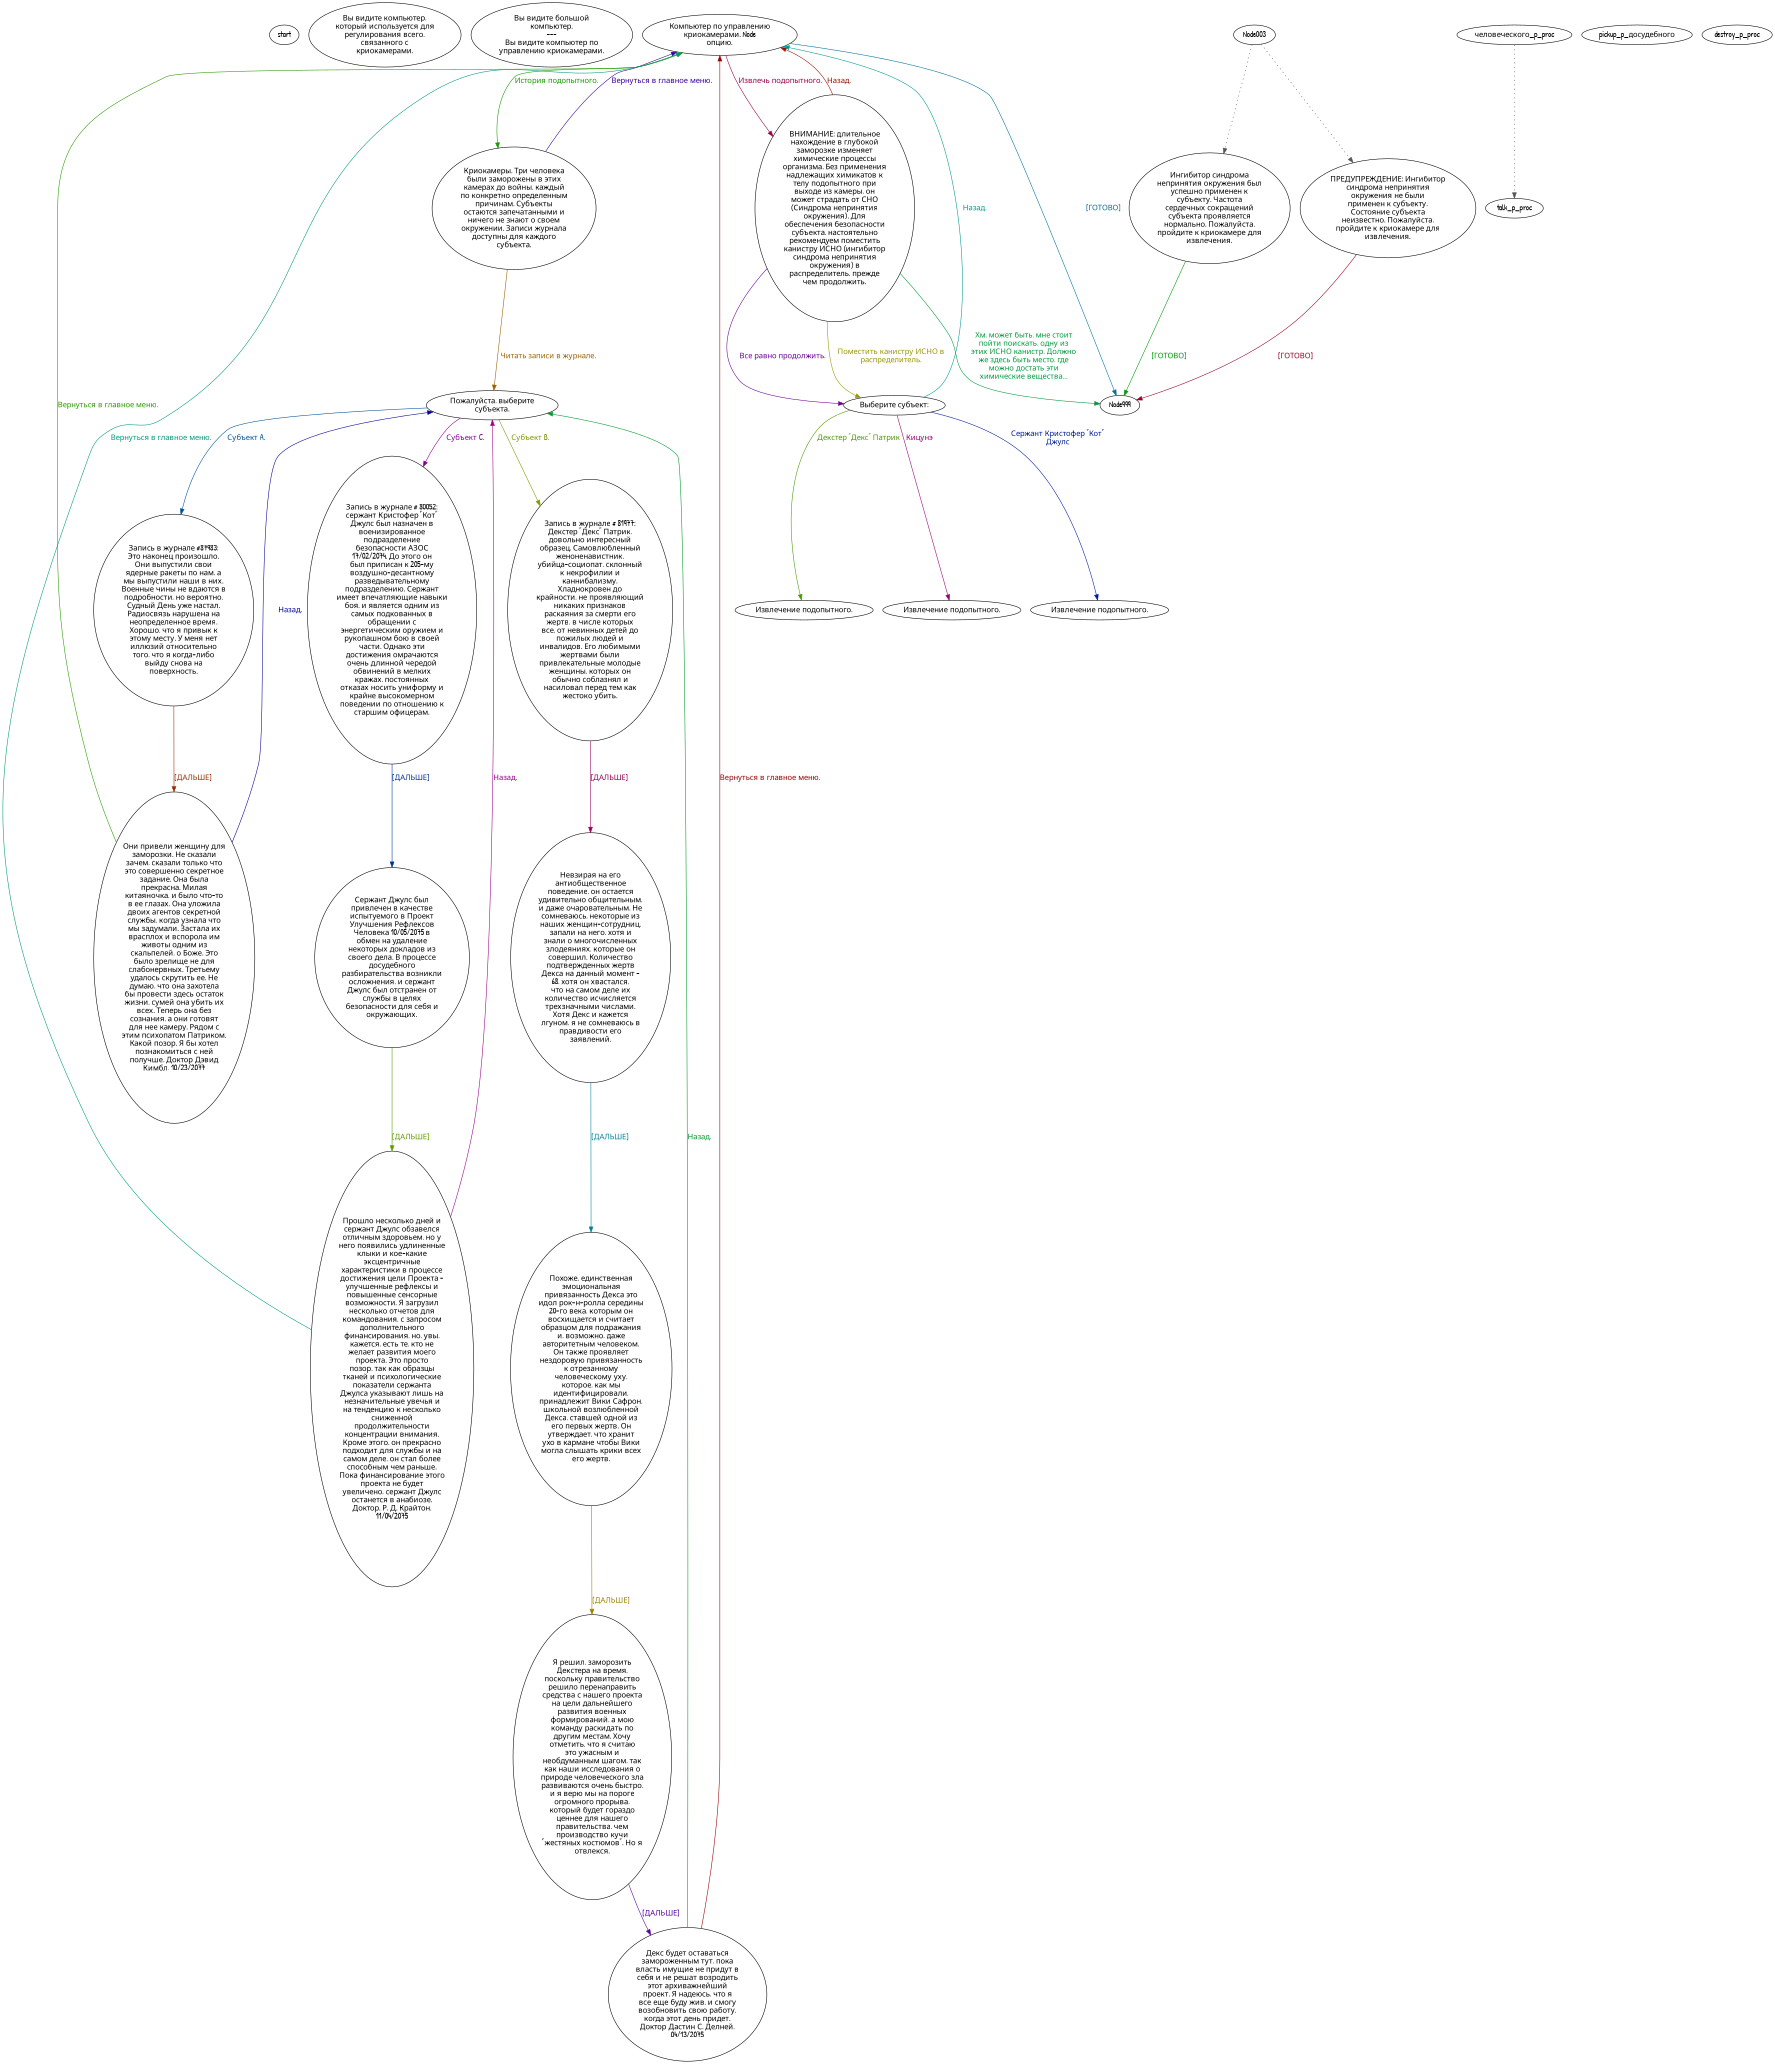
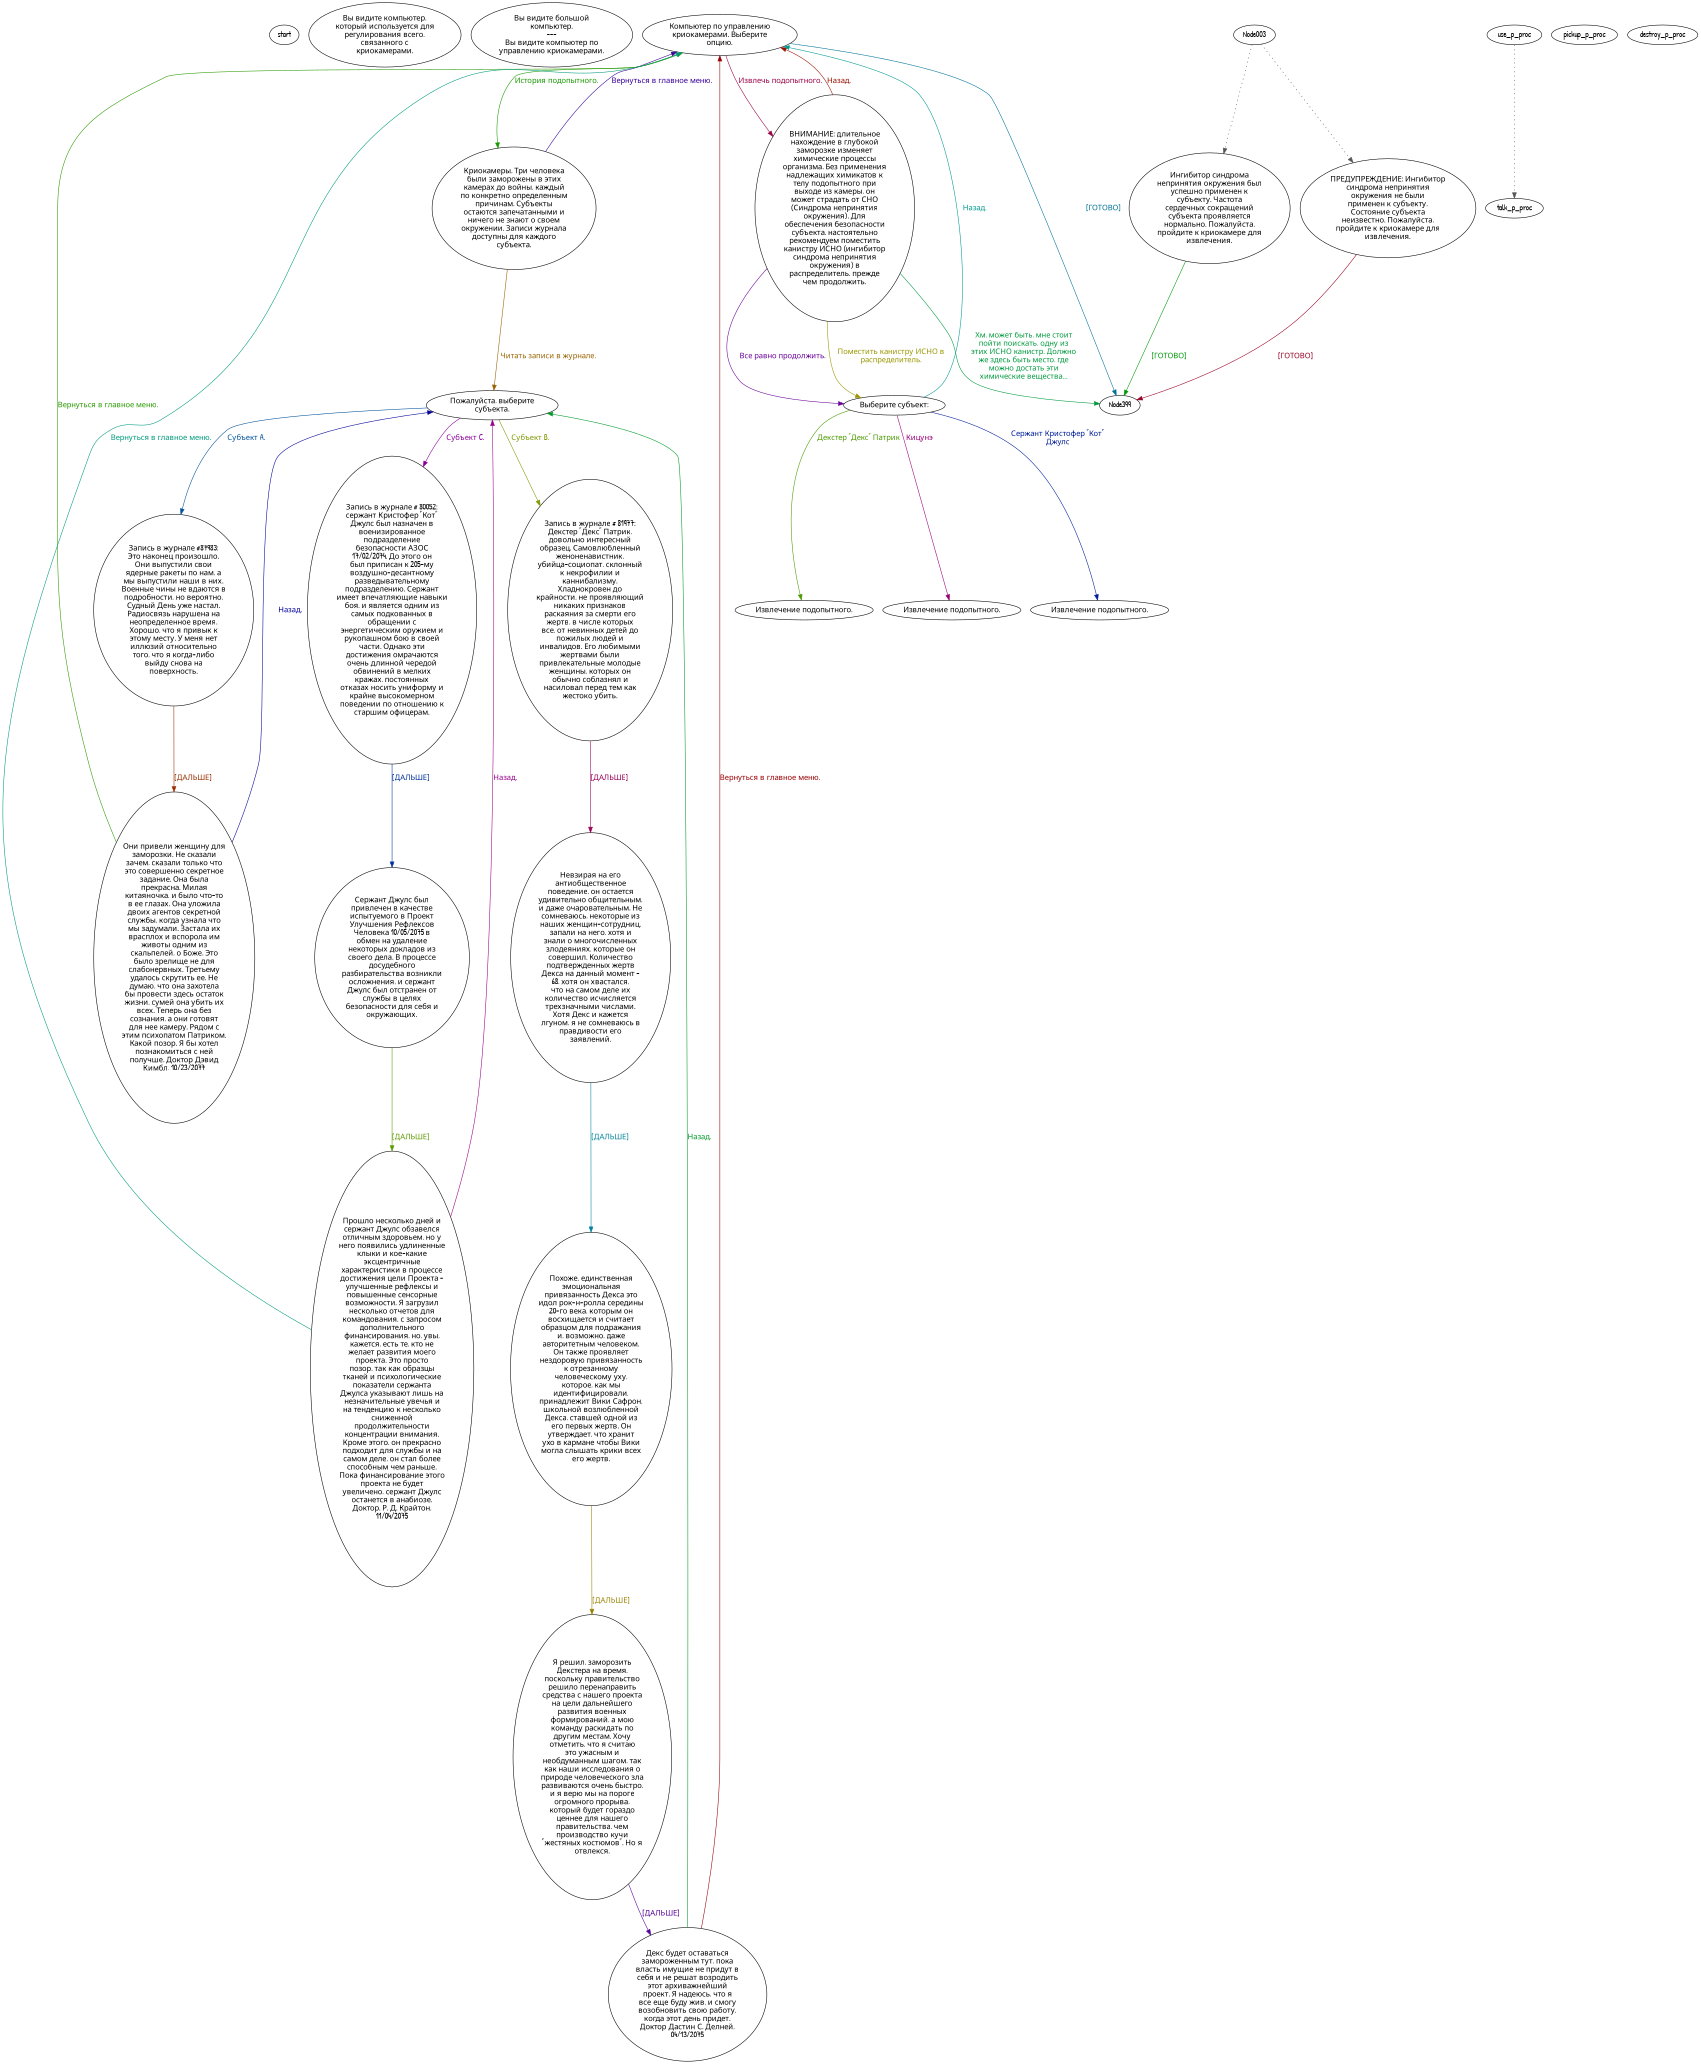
node "Компьютер по управлению криокамерами. Node опцию.": label "Компьютер по управлению криокамерами. Node опцию." -> "Компьютер по управлению криокамерами. Выберите опцию."
node "человеческого_p_proc": label "человеческого_p_proc" -> "use_p_proc"
node "pickup_p_досудебного": label "pickup_p_досудебного" -> "pickup_p_proc"
node "Node999": label "Node999" -> "Node399"
